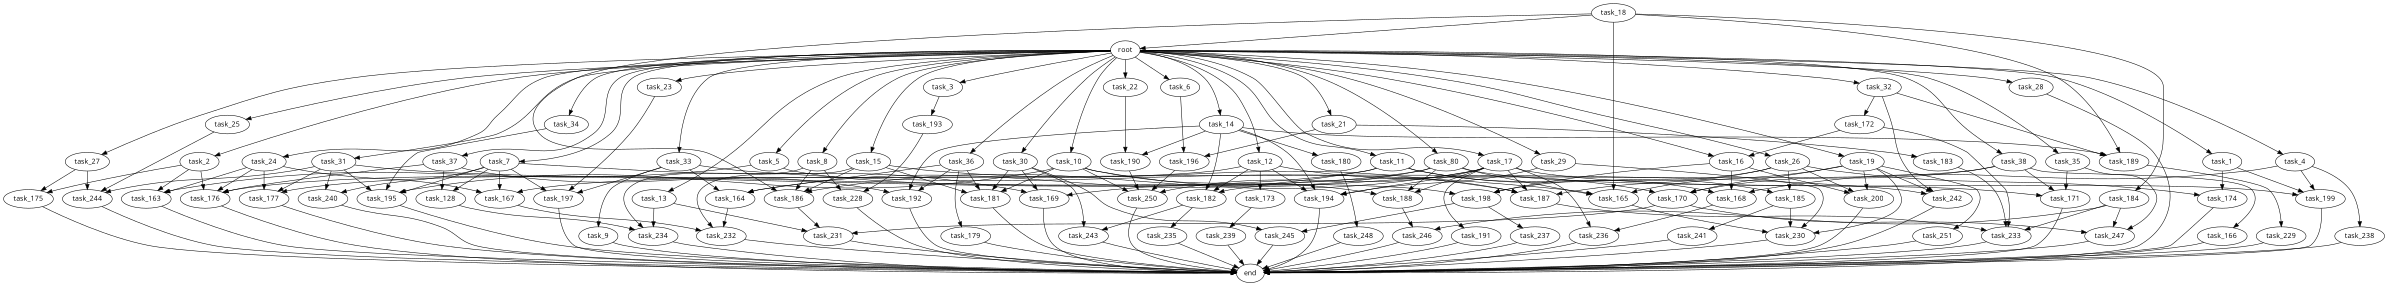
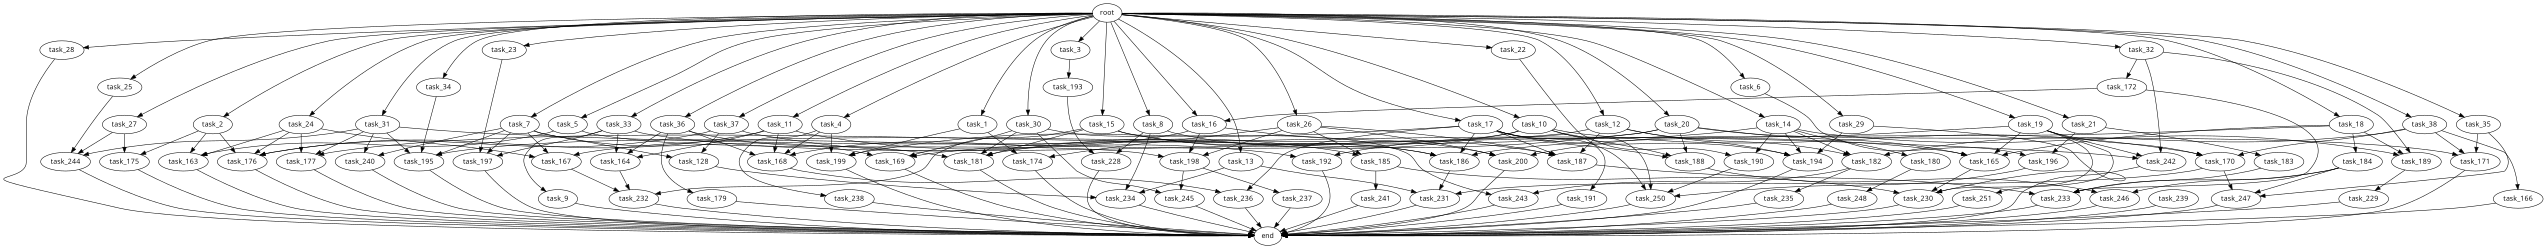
edge "task_18" -> "root": reversed
node "task_80": label "task_80" -> "task_20"
edge "task_36" -> "task_192": now "task_36" -> "task_168"
node "task_173": removed
